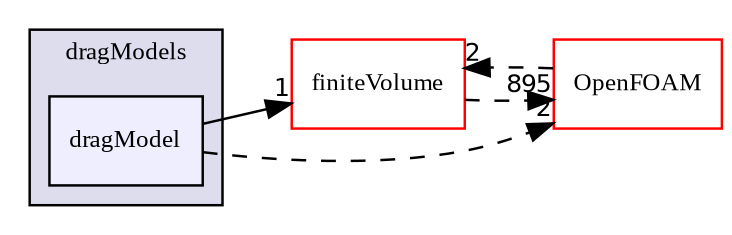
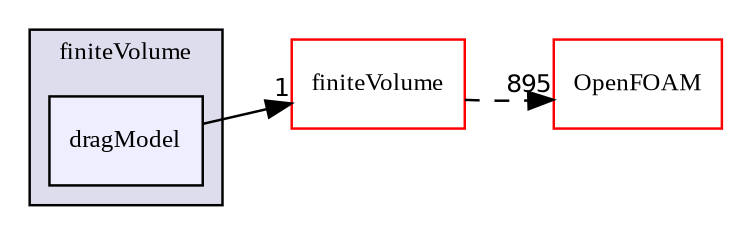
cluster "dragModels": label "dragModels" -> "finiteVolume"
edge "OpenFOAM" -> "finiteVolume": removed
edge "dragModel" -> "OpenFOAM": removed
